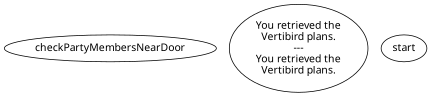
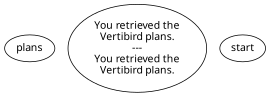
node "checkPartyMembersNearDoor": label "checkPartyMembersNearDoor" -> "plans"
